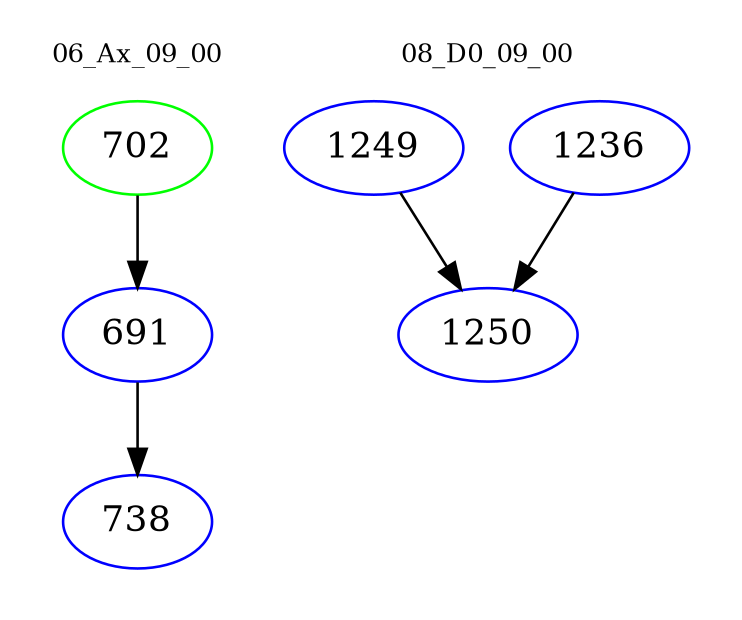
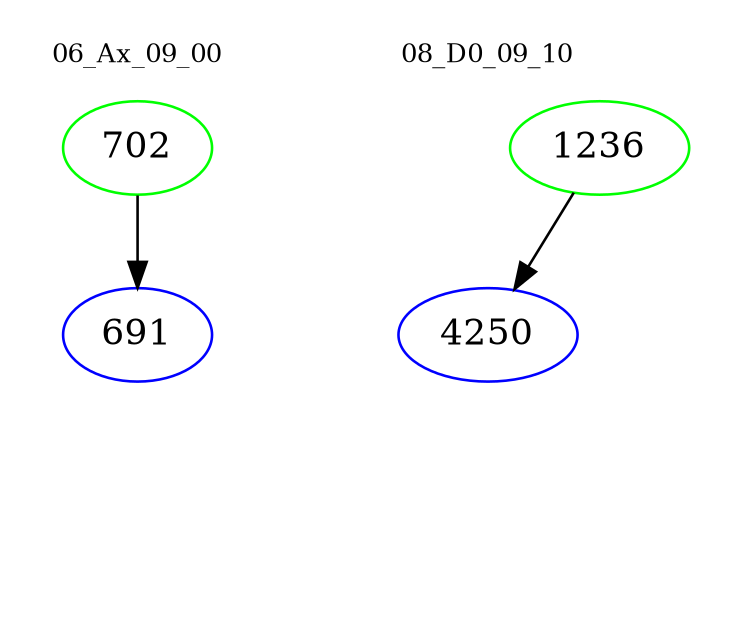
cluster "08_D0_09_00": label "08_D0_09_00" -> "08_D0_09_10"
node "1249": removed
node "1236": color blue -> green
node "1250": label "1250" -> "4250"
node "738": removed
